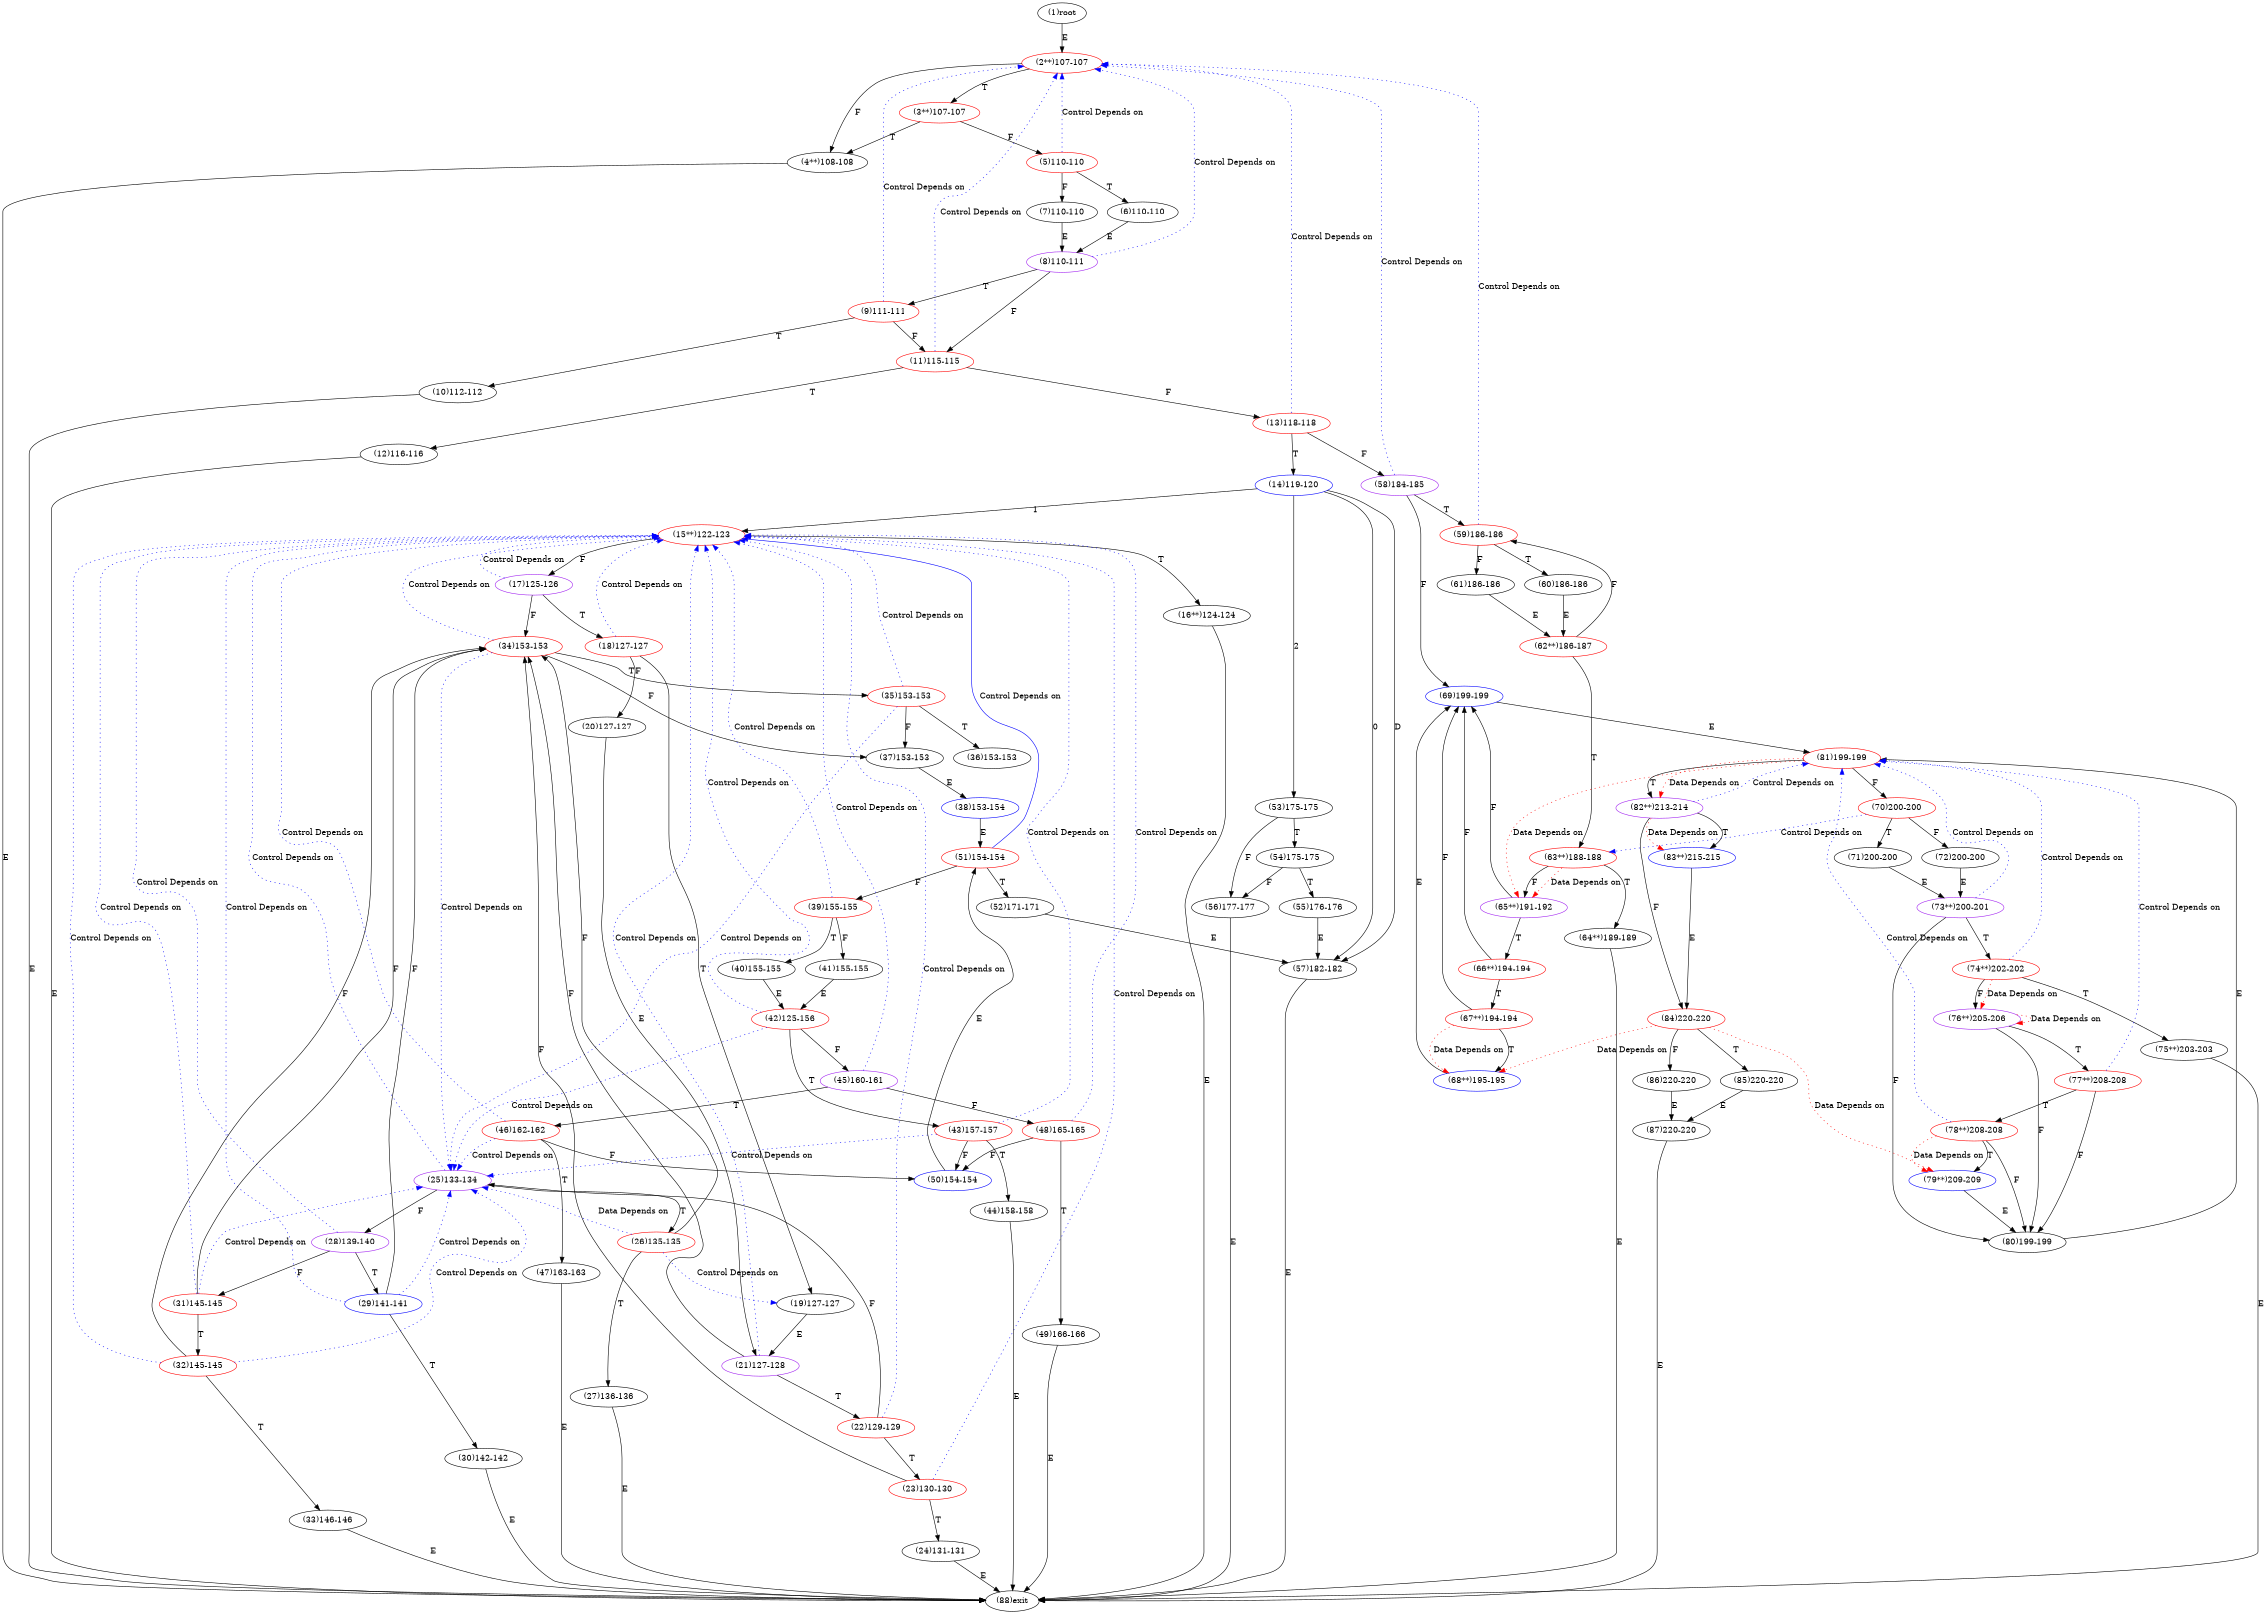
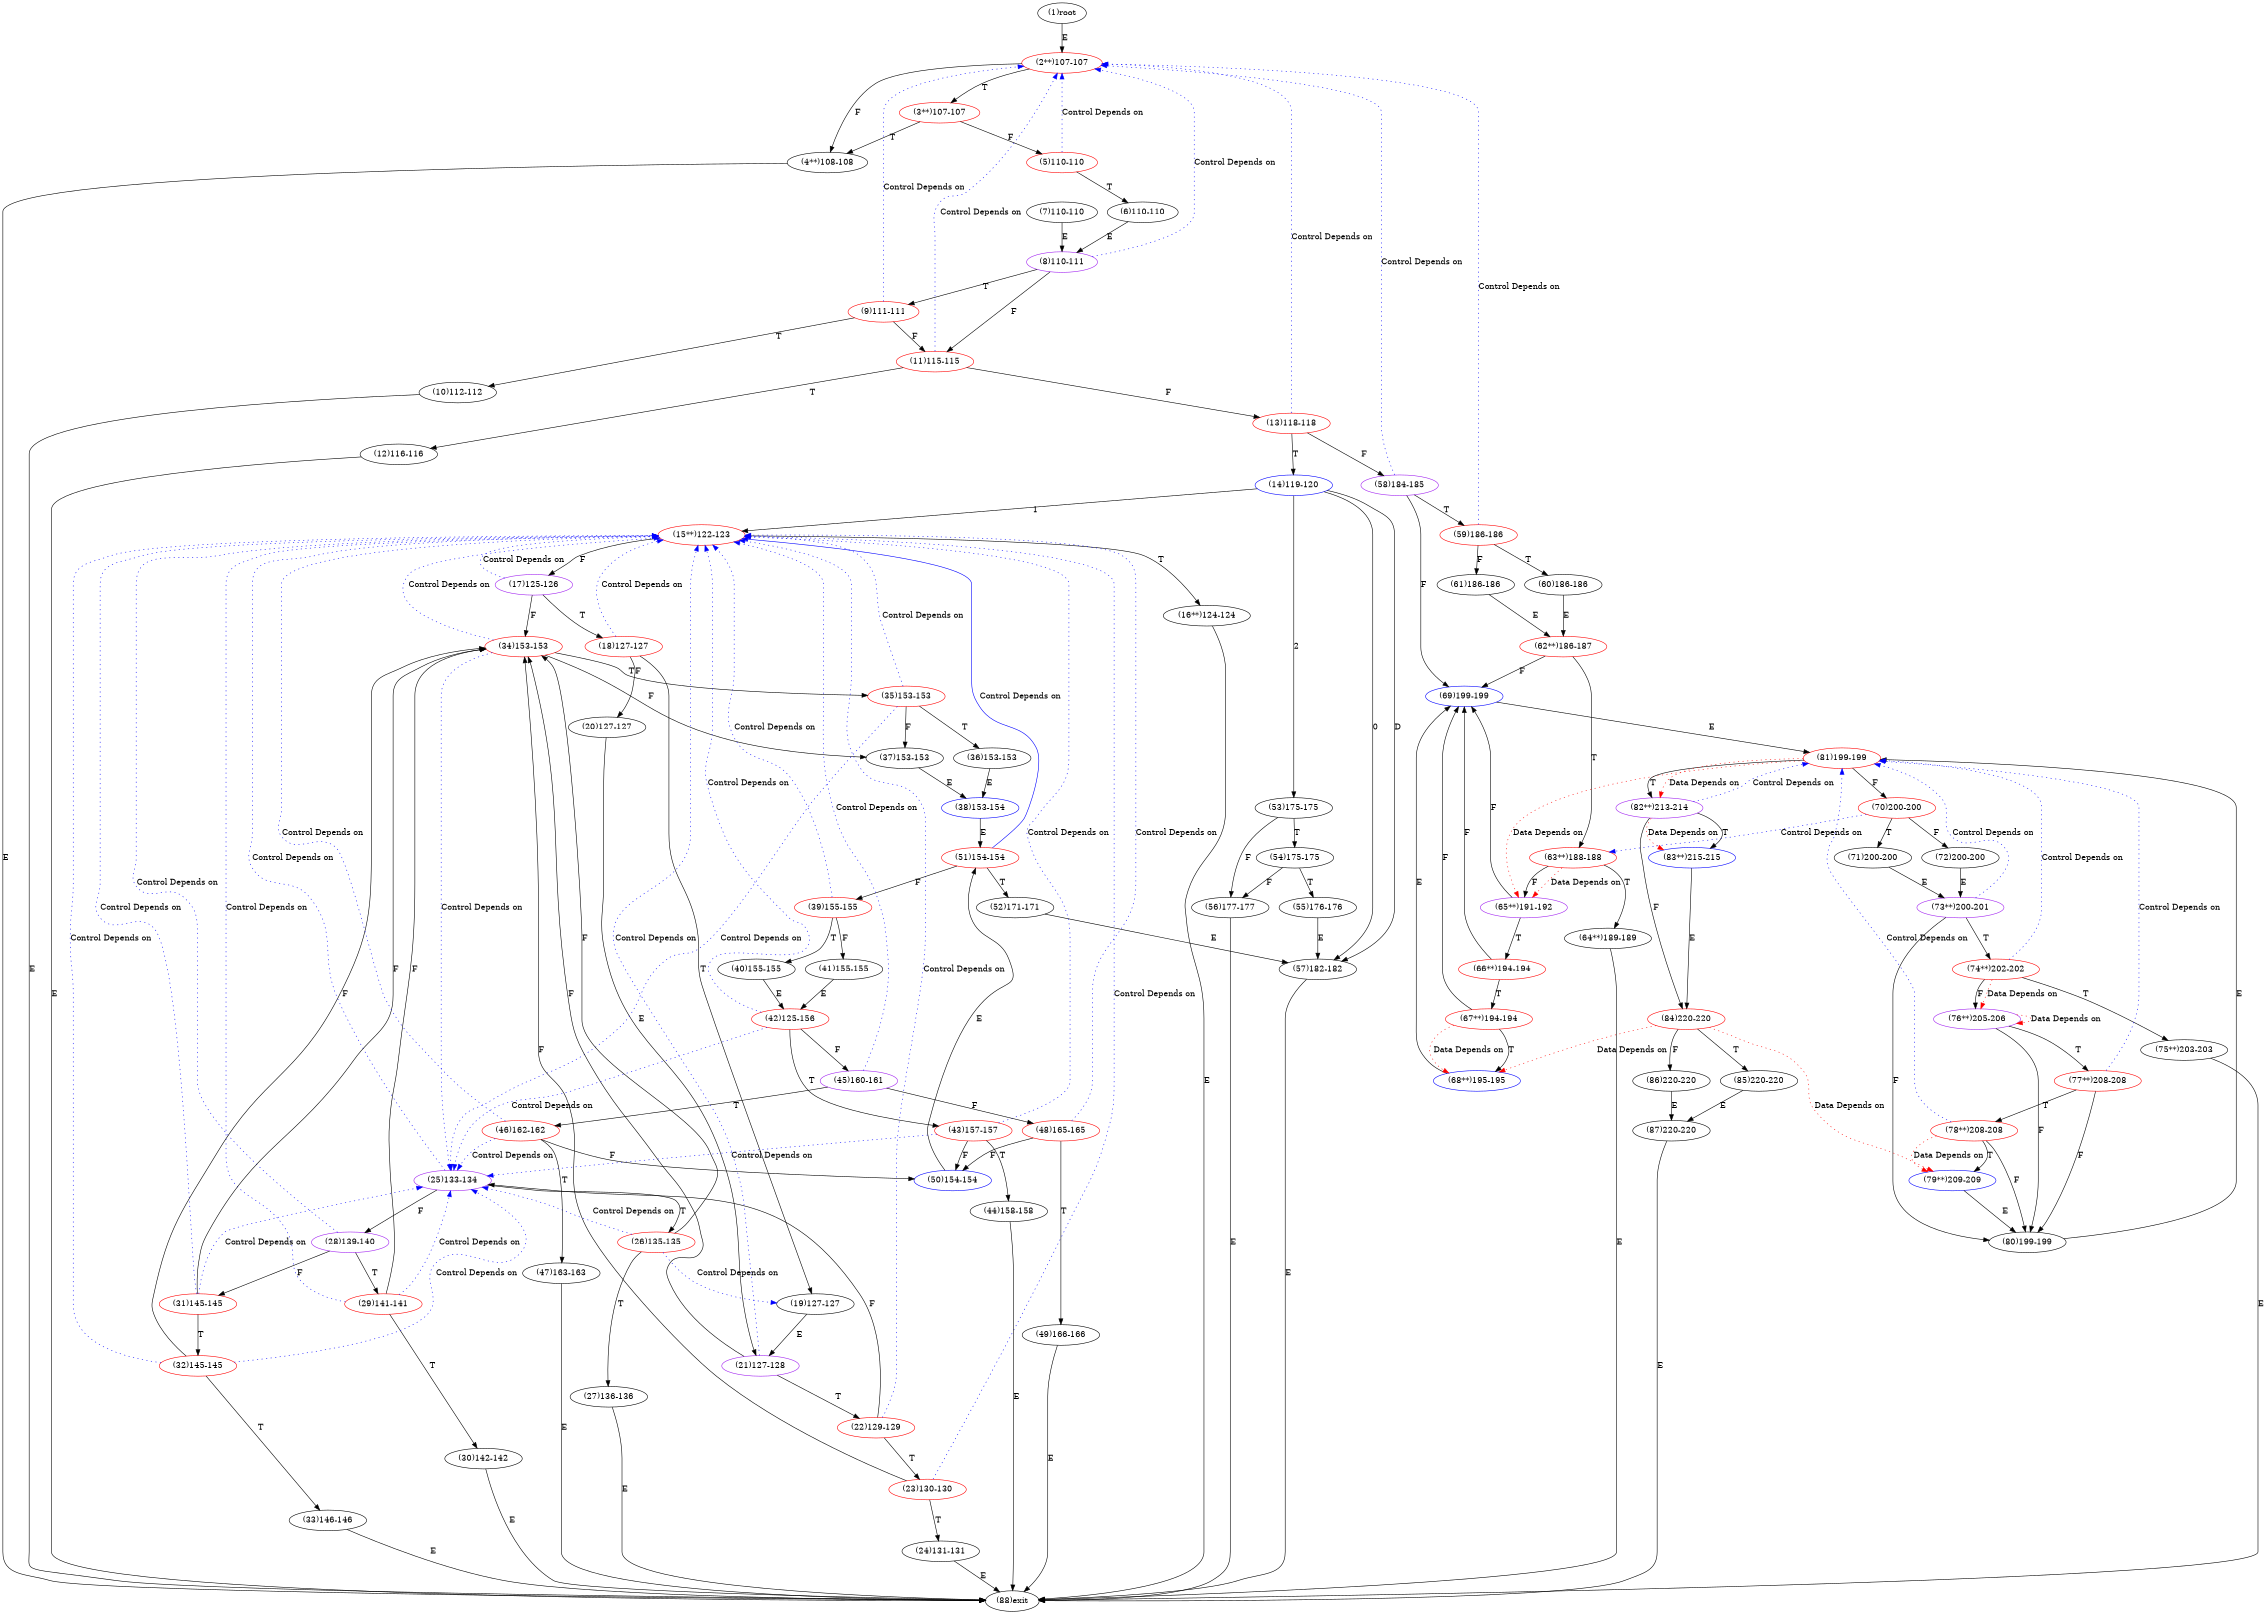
edge "(5)110-110" -> "(7)110-110": removed, label "F"
edge "(62**)186-187" -> "(59)186-186": now "(62**)186-187" -> "(69)199-199"
edge "(36)153-153" -> "(38)153-154": added, label "E"
edge "(26)135-135" -> "(25)133-134": label "Data Depends on" -> "Control Depends on"
node "(29)141-141": color blue -> red
